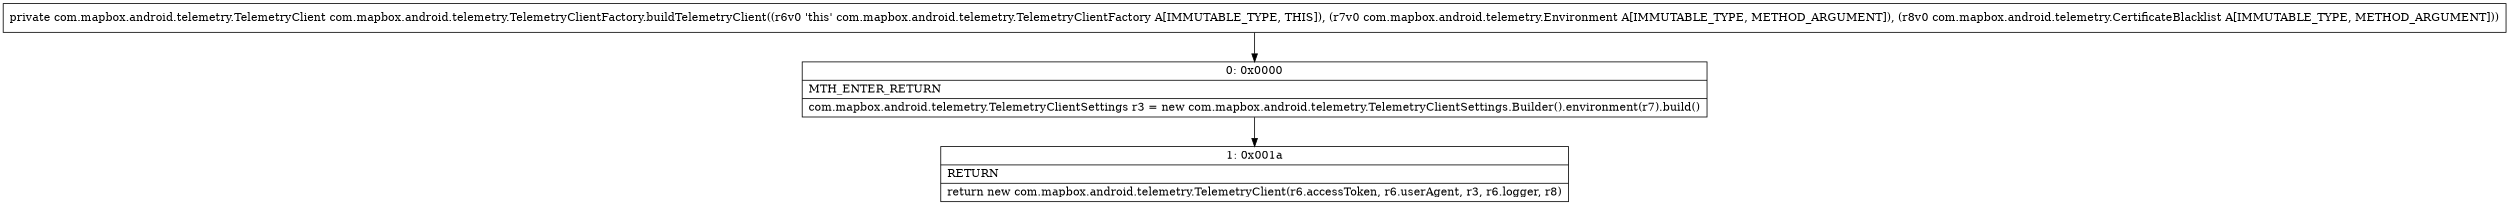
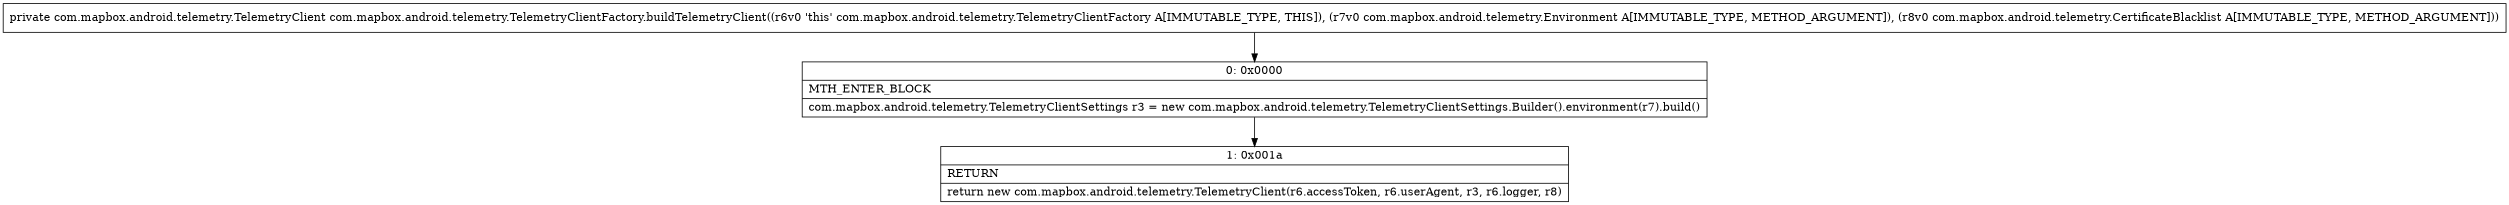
node "0: 0x0000": text "MTH_ENTER_RETURN" -> "MTH_ENTER_BLOCK"
